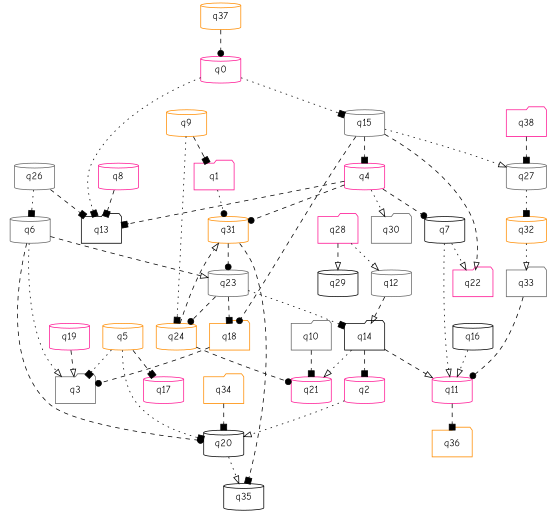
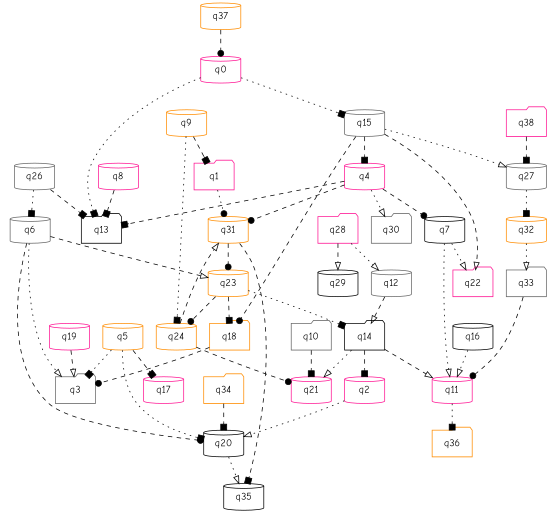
node "q23": color gray40 -> darkorange
edge "q11" -> "q36": style dashed -> dotted
